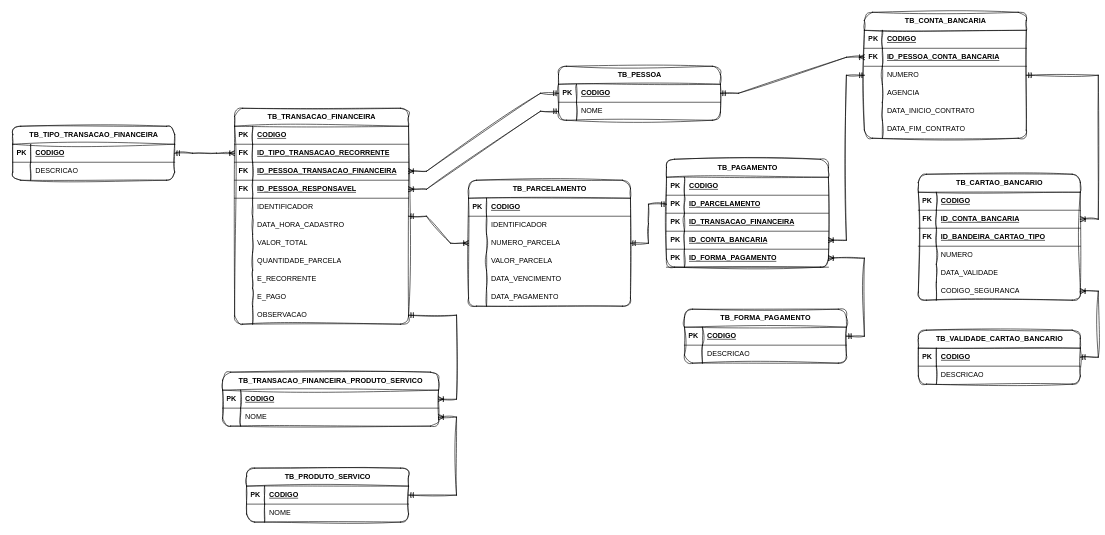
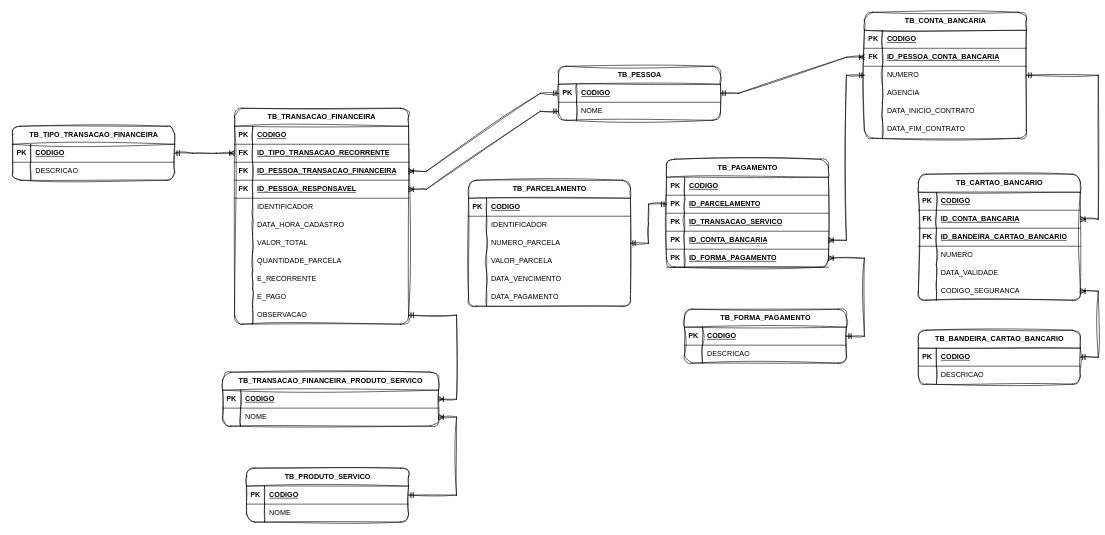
node "ID_TRANSACAO_FINANCEIRA": label "ID_TRANSACAO_FINANCEIRA" -> "ID_TRANSACAO_SERVICO"
edge "TB_TRANSACAO_FINANCEIRA" -- "TB_PARCELAMENTO": removed
node "ID_BANDEIRA_CARTAO_TIPO": label "ID_BANDEIRA_CARTAO_TIPO" -> "ID_BANDEIRA_CARTAO_BANCARIO"
node "TB_VALIDADE_CARTAO_BANCARIO": label "TB_VALIDADE_CARTAO_BANCARIO" -> "TB_BANDEIRA_CARTAO_BANCARIO"
